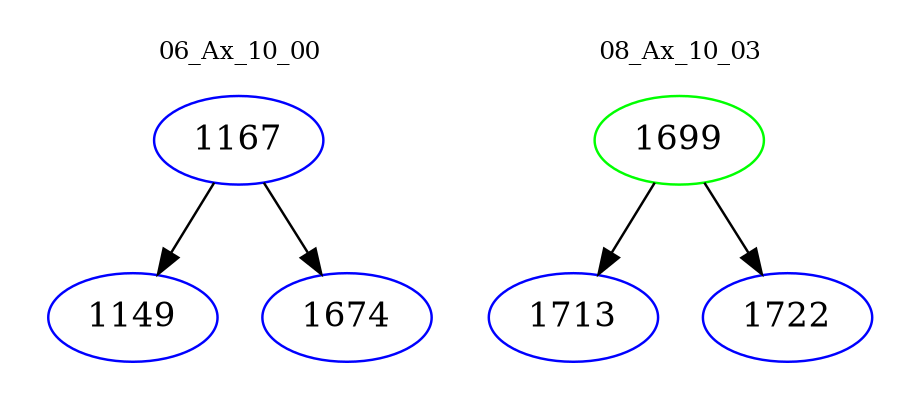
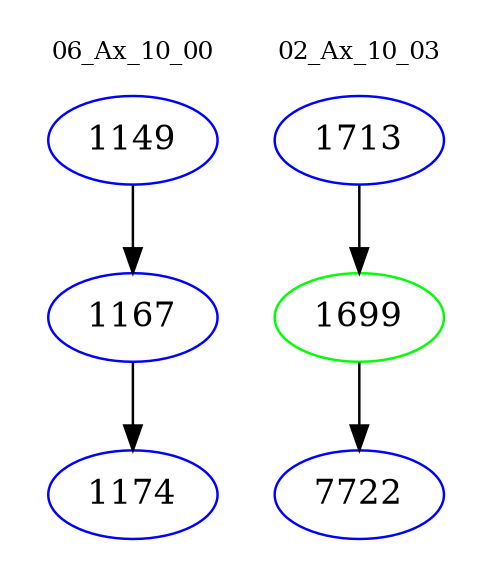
cluster "08_Ax_10_03": label "08_Ax_10_03" -> "02_Ax_10_03"
edge "1167" -> "1149": reversed
edge "1699" -> "1713": reversed
node "1674": label "1674" -> "1174"
node "1722": label "1722" -> "7722"
